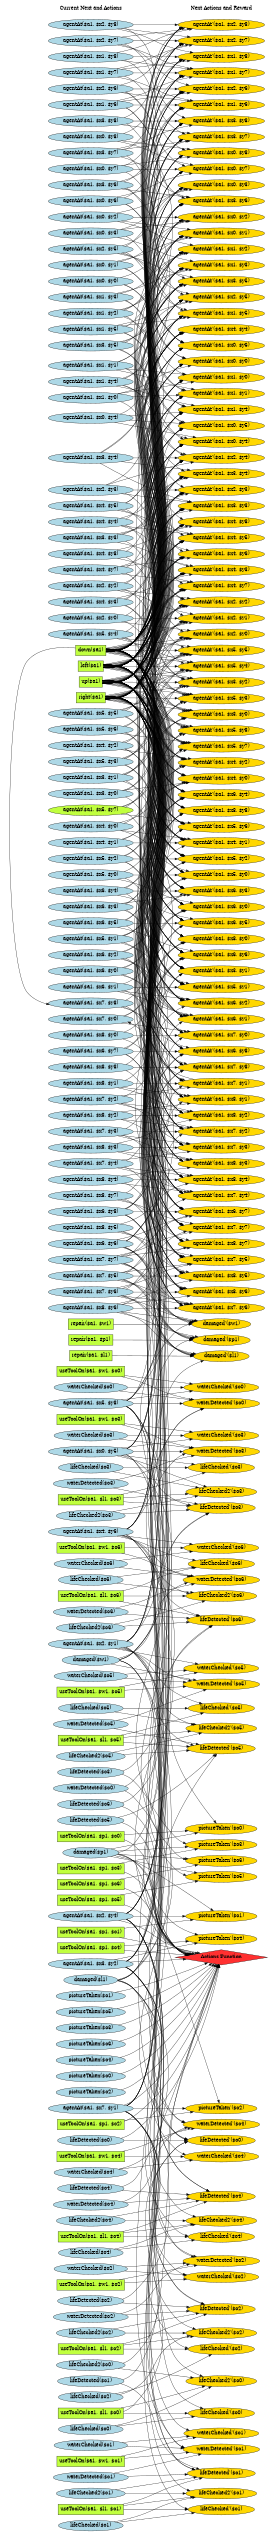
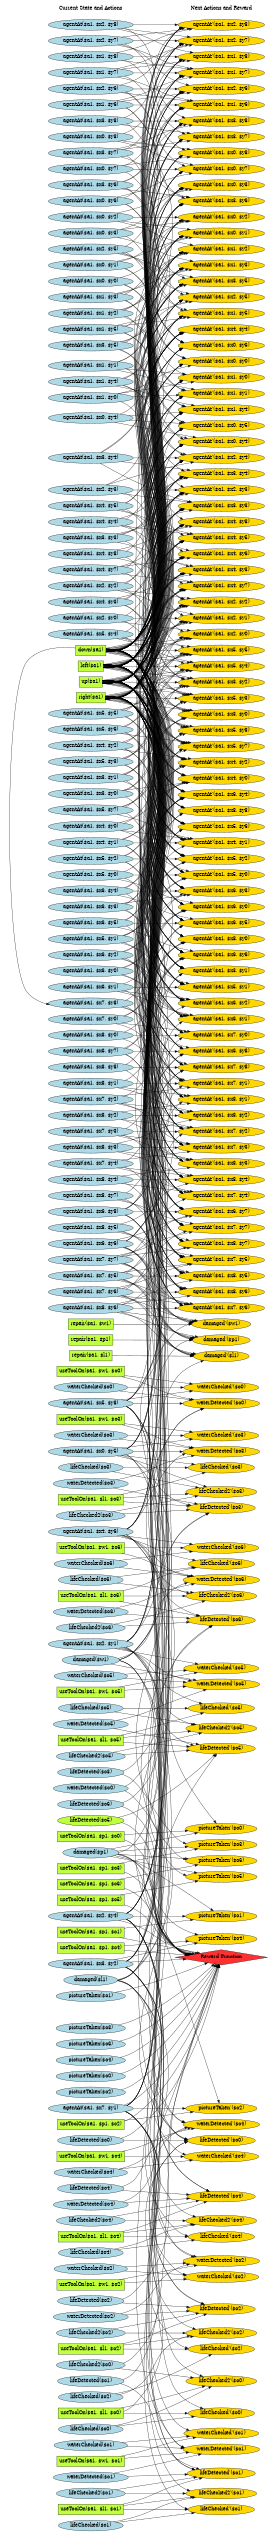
node "Current Next and Actions": label "Current Next and Actions" -> "Current State and Actions"
edge "agentAt($a1, $x3, $y6)" -> "agentAt'($a1, $x3, $y7)": now "agentAt($a1, $x3, $y6)" -> "agentAt'($a1, $x3, $y8)"
edge "agentAt($a1, $x2, $y5)" -> "agentAt'($a1, $x0, $y3)": now "agentAt($a1, $x1, $y3)" -> "agentAt'($a1, $x0, $y3)"
node "agentAt($a1, $x5, $y7)": fillcolor olivedrab1 -> lightblue
edge "agentAt($a1, $x5, $y7)" -> "agentAt'($a1, $x5, $y6)": now "agentAt($a1, $x5, $y7)" -> "agentAt'($a1, $x4, $y1)"
edge "agentAt($a1, $x7, $y8)" -> "agentAt'($a1, $x8, $y8)": now "agentAt($a1, $x7, $y8)" -> "agentAt'($a1, $x6, $y4)"
edge "agentAt'($a1, $x7, $y1)" -> "agentAt($a1, $x7, $y0)": reversed
node "lifeDetected($o5)": fillcolor lightblue -> olivedrab1
node "Actions Function": label "Actions Function" -> "Reward Function"
node "pictureTaken($o5)": removed
